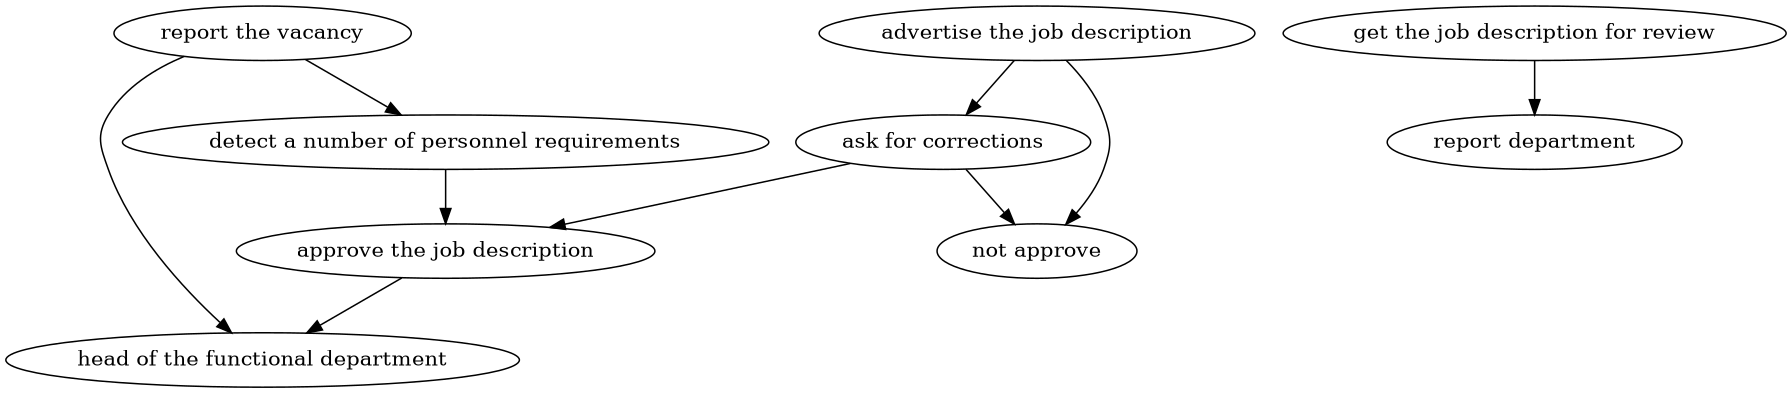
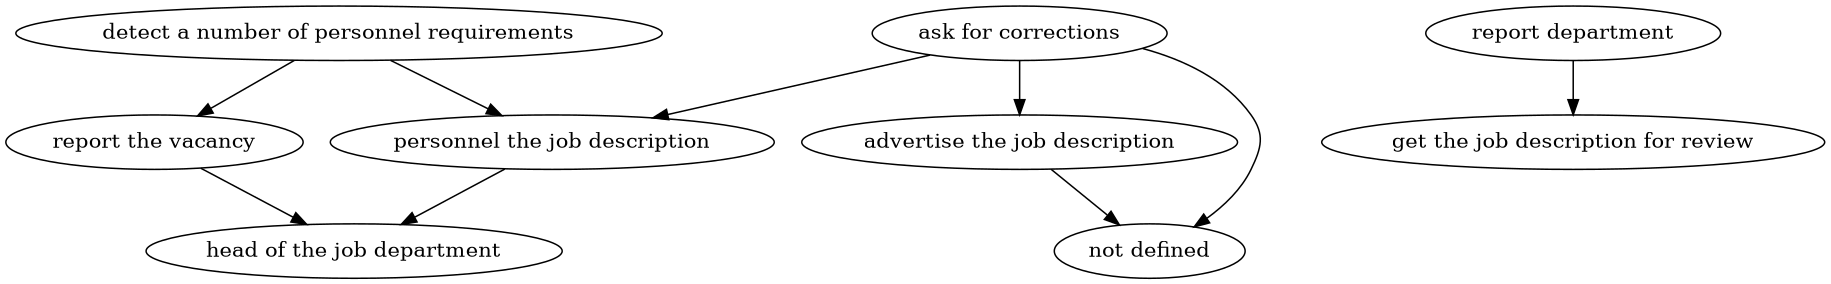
edge "get the job description for review" -> "report department": reversed
edge "advertise the job description" -> "ask for corrections": reversed
edge "report the vacancy" -> "detect a number of personnel requirements": reversed
node "approve the job description": label "approve the job description" -> "personnel the job description"
node "not approve": label "not approve" -> "not defined"
node "head of the functional department": label "head of the functional department" -> "head of the job department"
